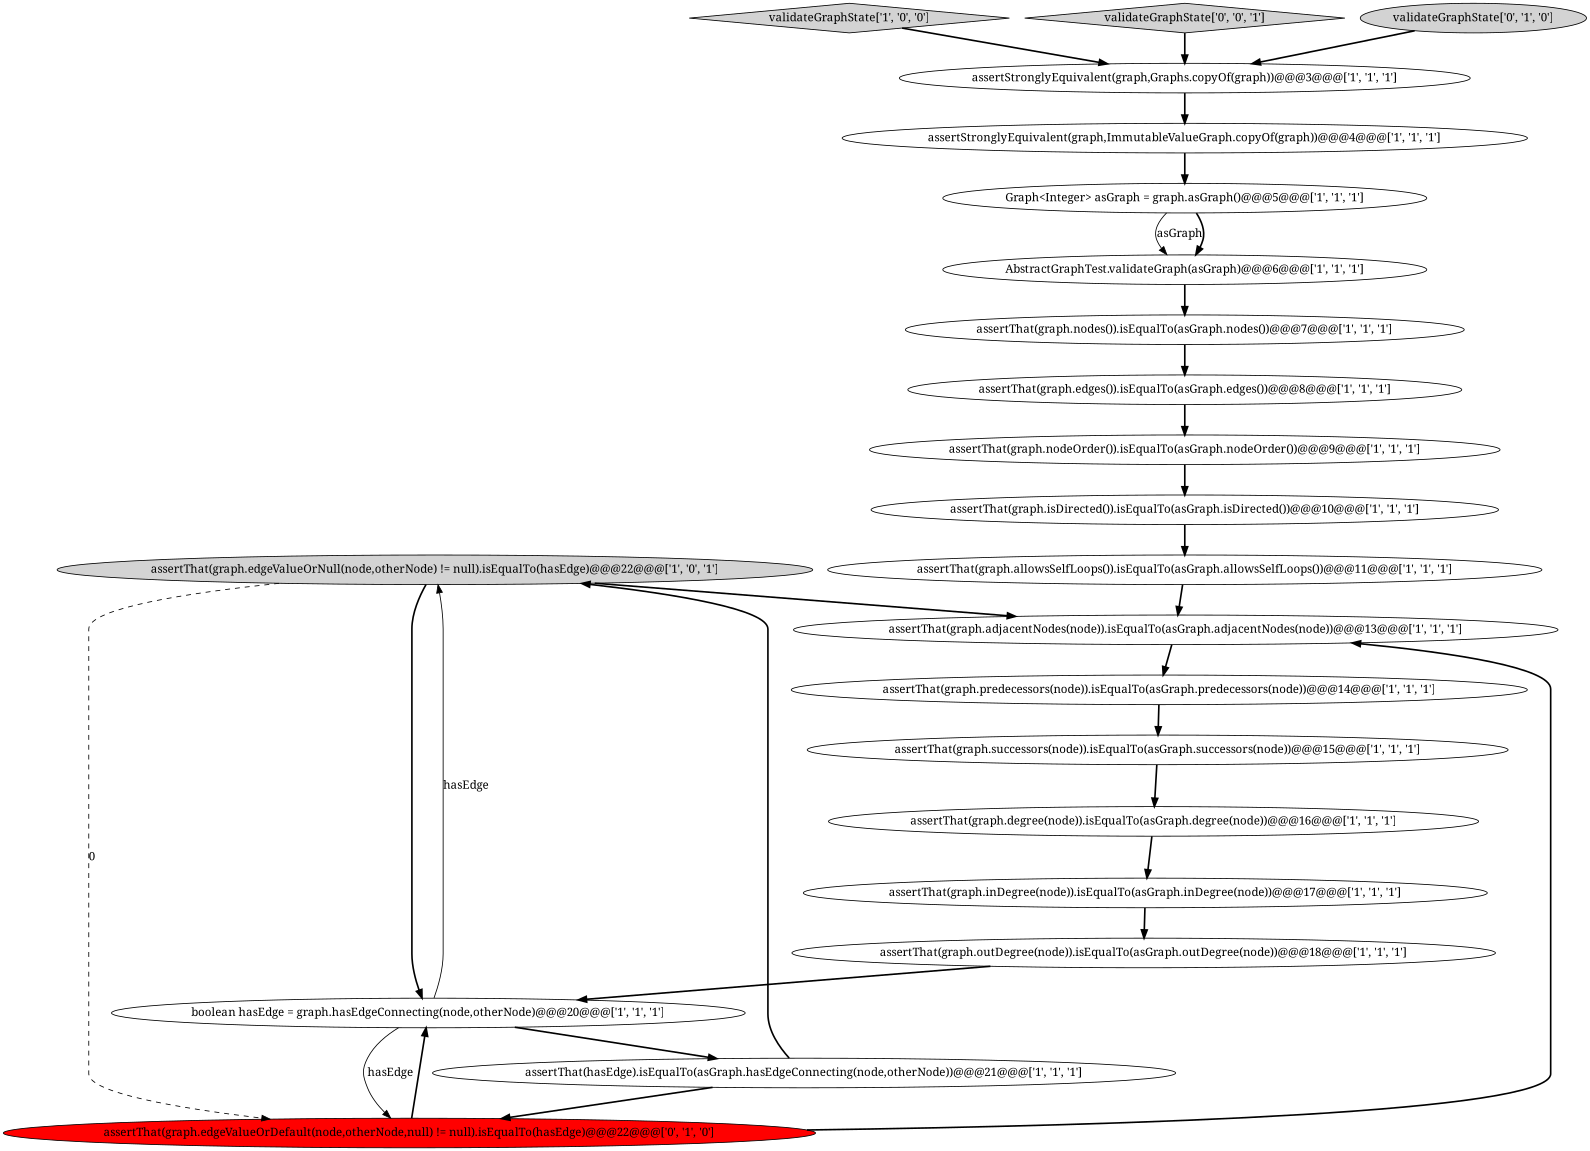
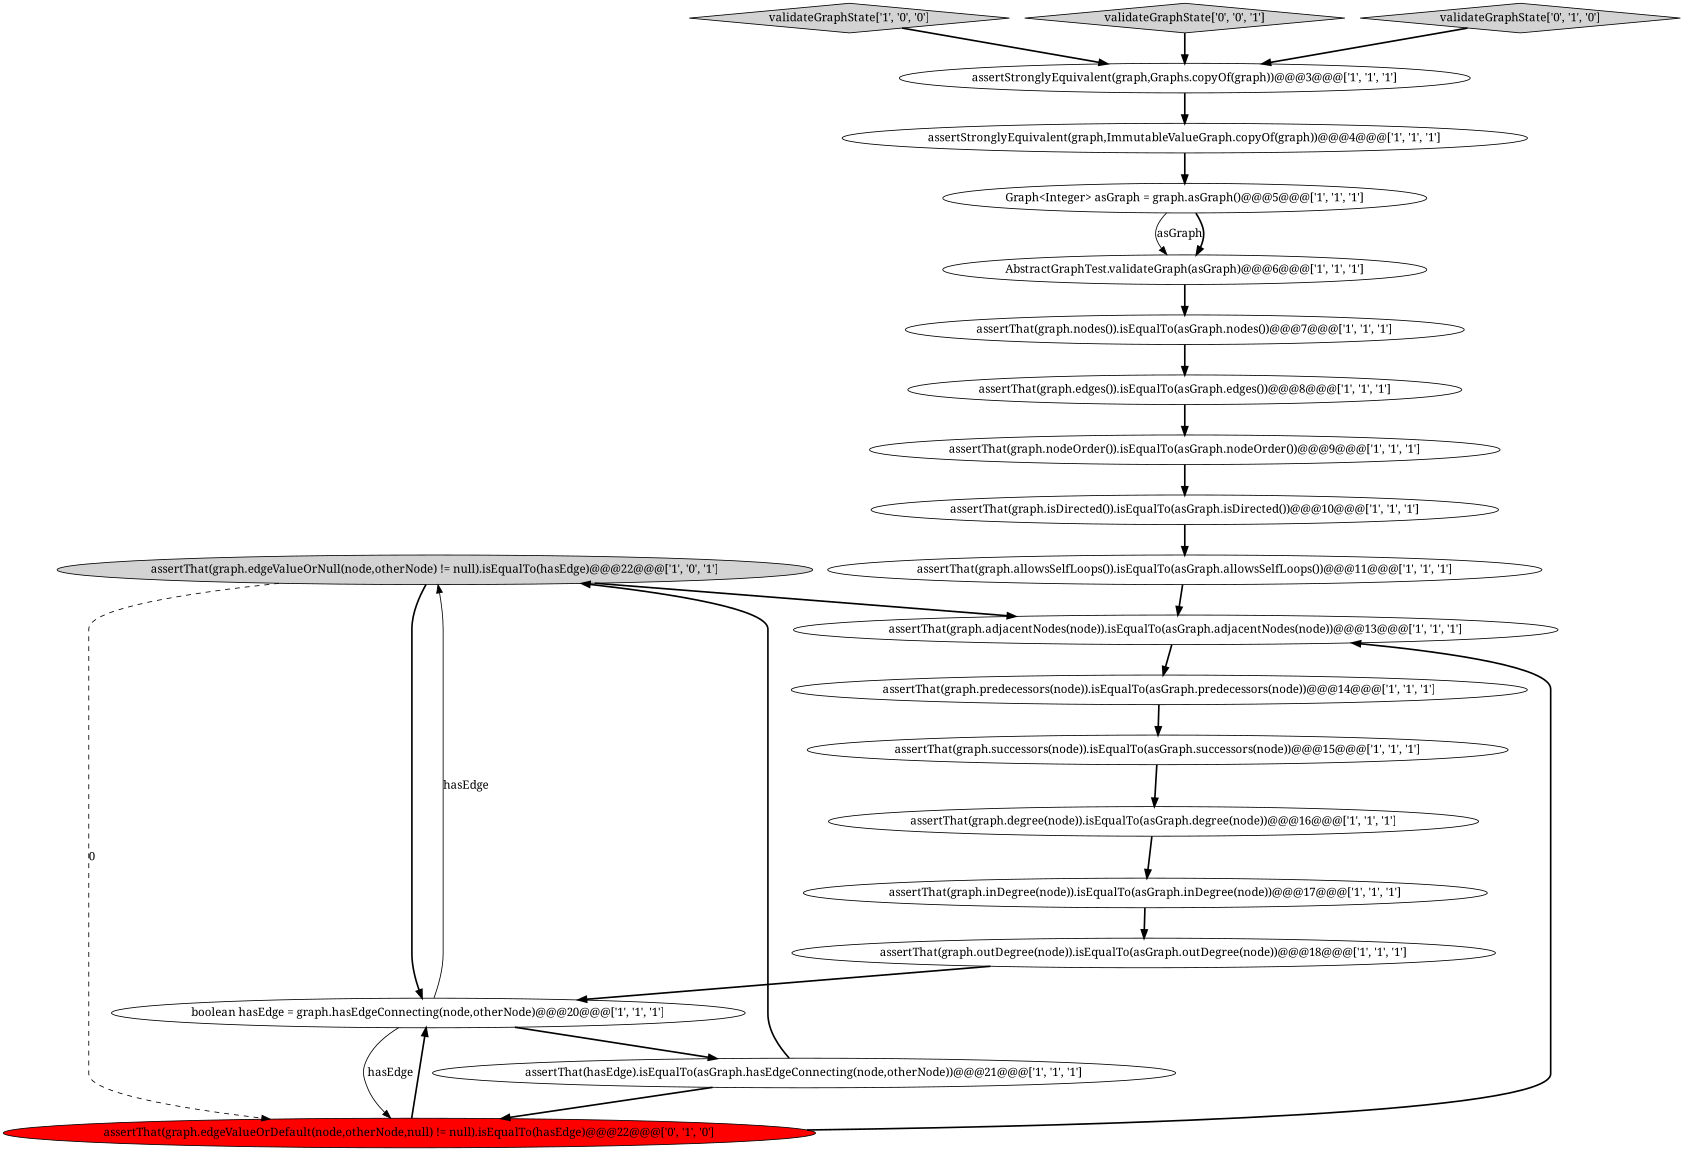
node "validateGraphState['0', '1', '0']": shape ellipse -> diamond
